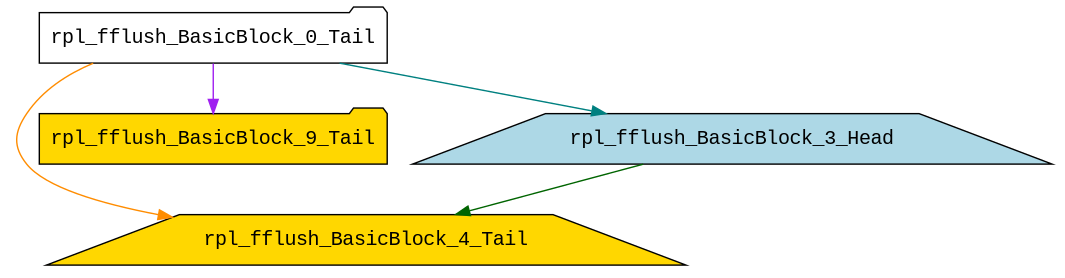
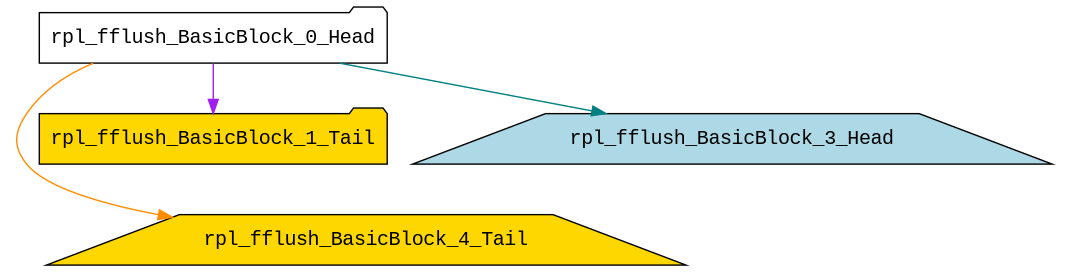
node "rpl_fflush_BasicBlock_0_Tail": label "rpl_fflush_BasicBlock_0_Tail" -> "rpl_fflush_BasicBlock_0_Head"
node "rpl_fflush_BasicBlock_9_Tail": label "rpl_fflush_BasicBlock_9_Tail" -> "rpl_fflush_BasicBlock_1_Tail"
edge "rpl_fflush_BasicBlock_3_Head" -> "rpl_fflush_BasicBlock_4_Tail": removed
